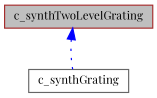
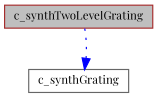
edge "c_synthGrating" -> "c_synthTwoLevelGrating": reversed
